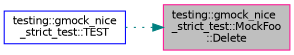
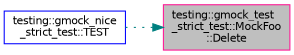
node "testing::gmock_nice _strict_test::MockFoo ::Delete": label "testing::gmock_nice _strict_test::MockFoo ::Delete" -> "testing::gmock_test _strict_test::MockFoo ::Delete"
